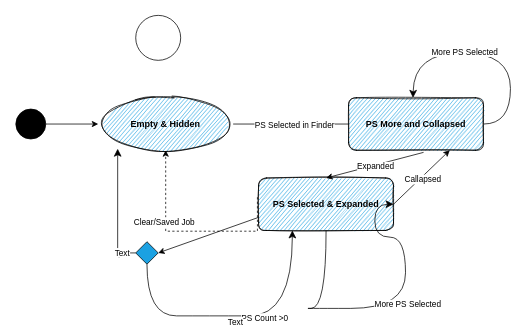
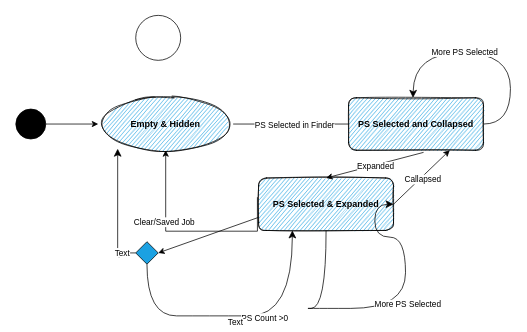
node "PS More and Collapsed": label "PS More and Collapsed" -> "PS Selected and Collapsed"
edge "PS Selected & Expanded" -> "Empty & Hidden": style dashed -> solid
